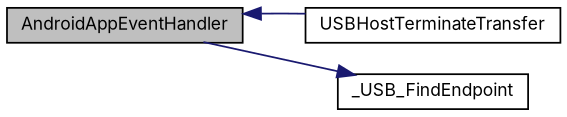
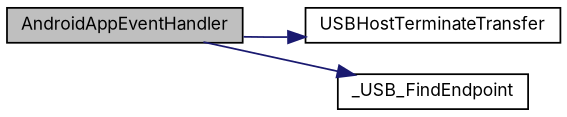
edge "USBHostTerminateTransfer" -> "AndroidAppEventHandler": reversed
